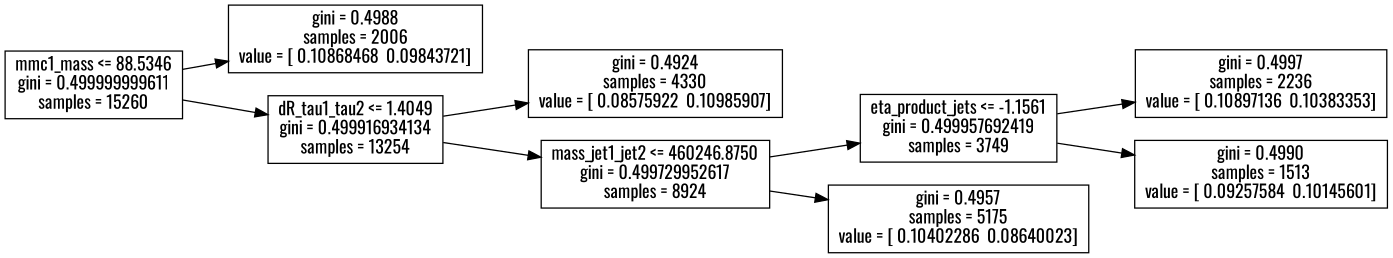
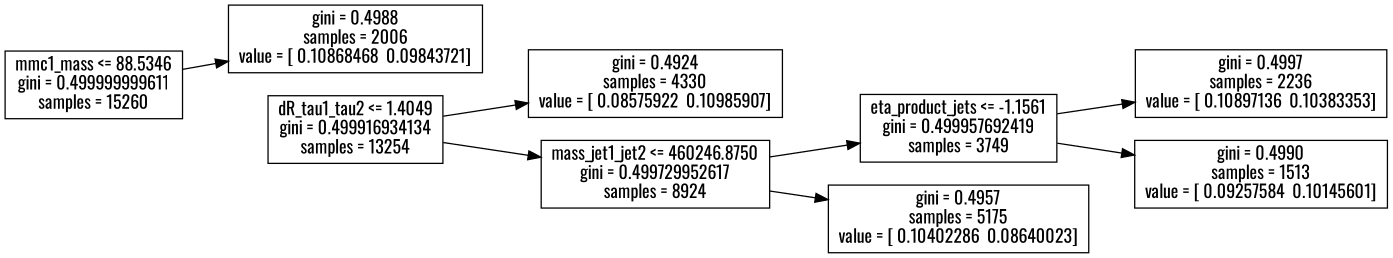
edge "mmc1_mass <= 88.5346 gini = 0.499999999611 samples = 15260" -> "dR_tau1_tau2 <= 1.4049 gini = 0.499916934134 samples = 13254": removed
